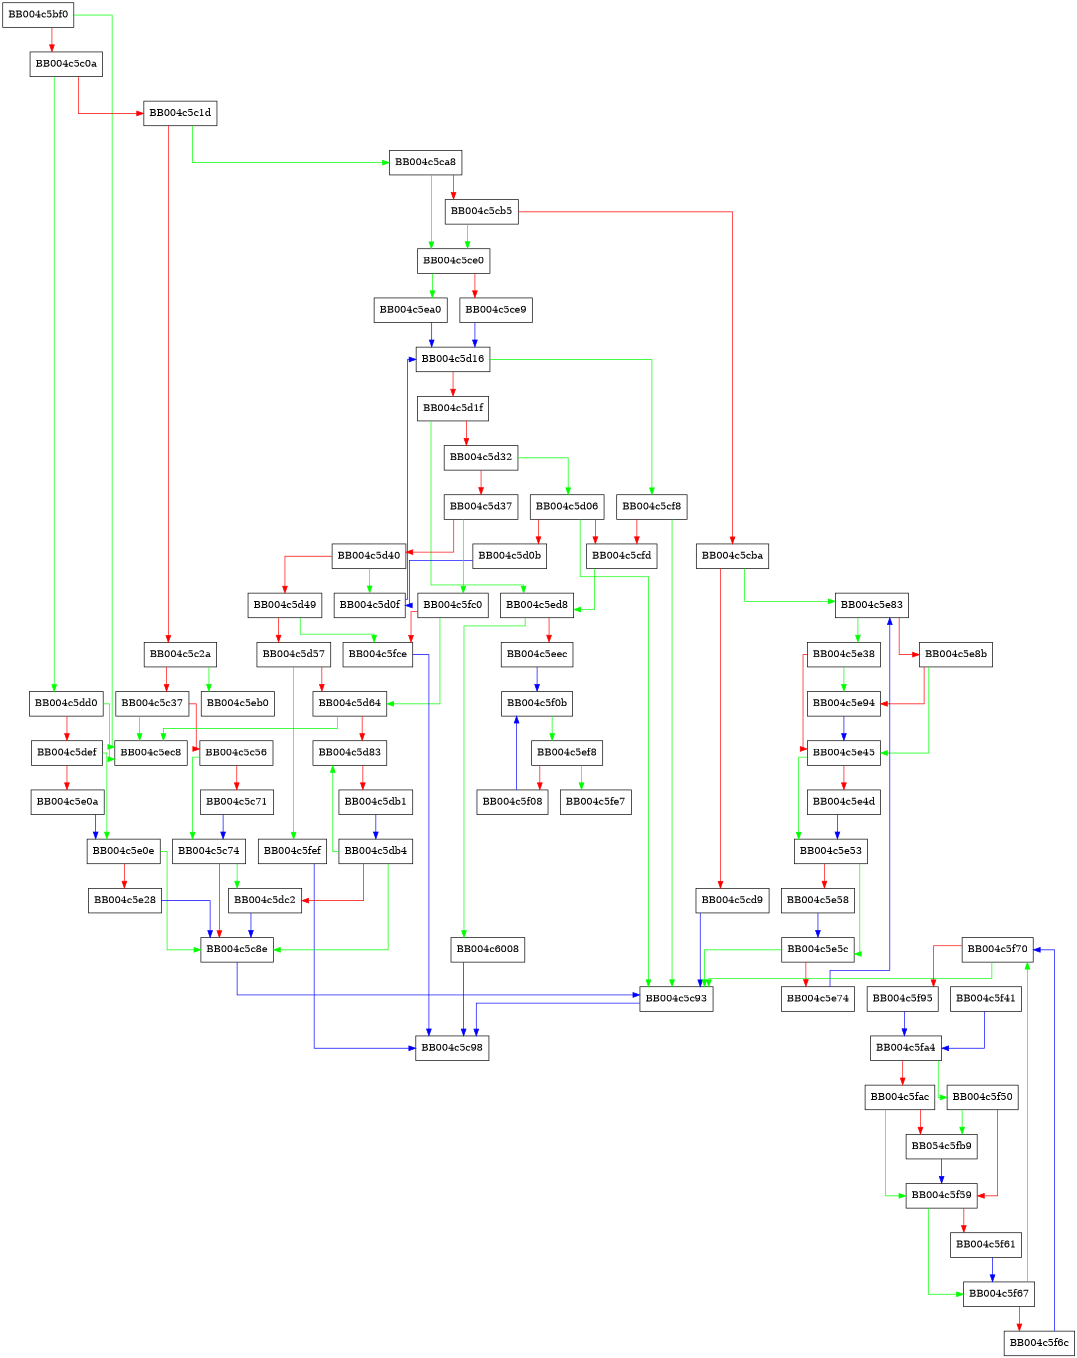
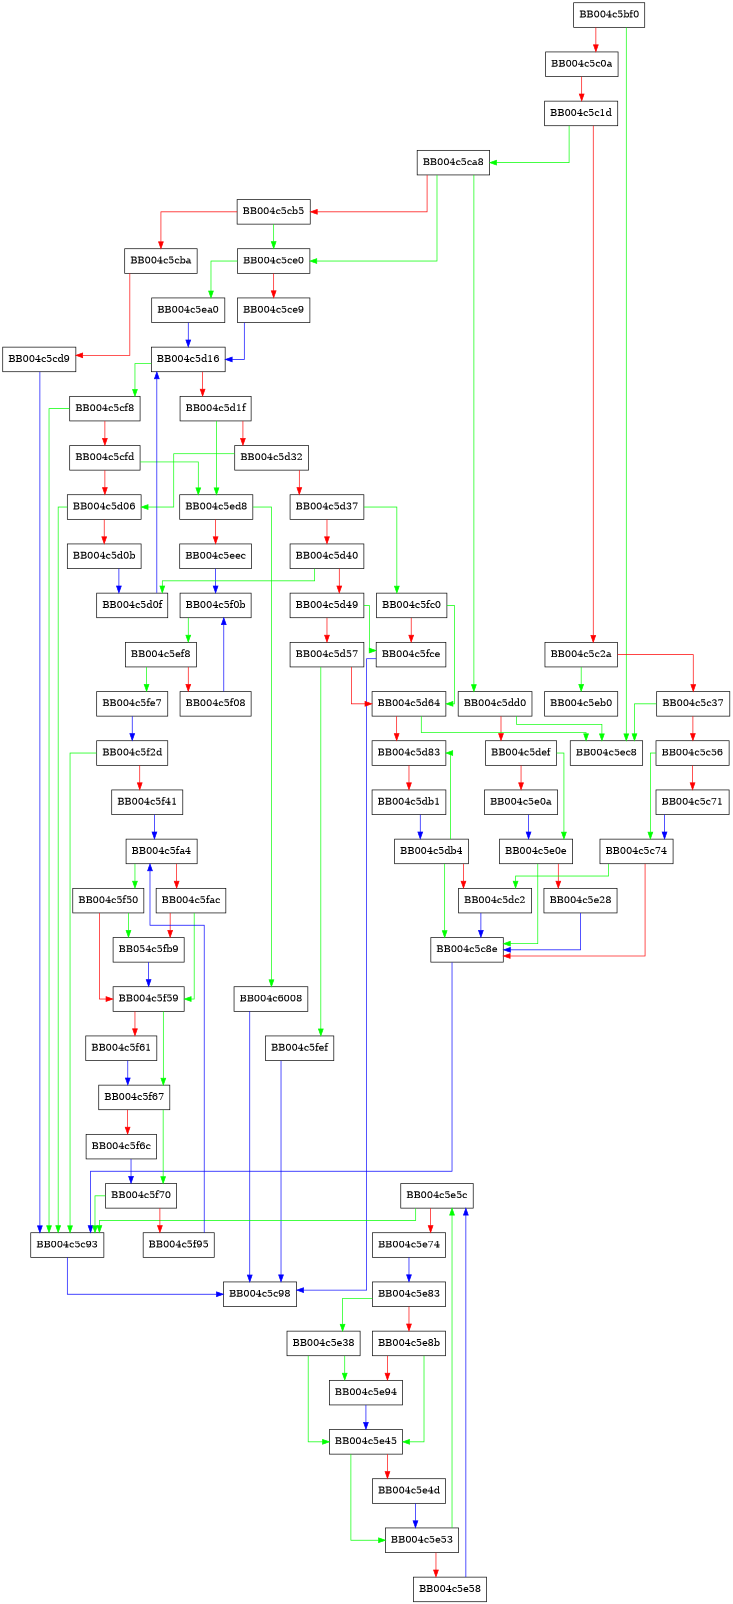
edge "BB004c5c0a" -> "BB004c5dd0": now "BB004c5ca8" -> "BB004c5dd0"
edge "BB004c5d06" -> "BB004c5cfd": reversed
edge "BB004c5cba" -> "BB004c5e83": removed
edge "BB004c5e38" -> "BB004c5e45": color red -> green
node "BB004c5f2d": added
